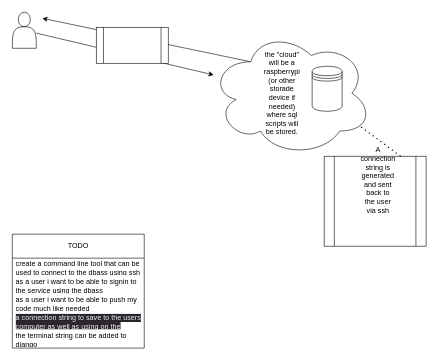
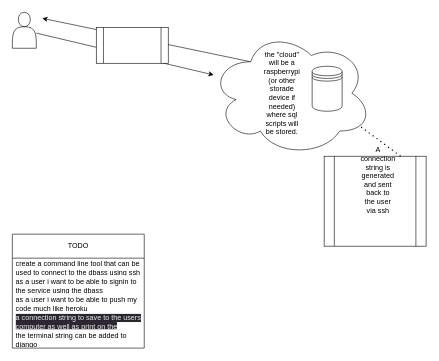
node "as a user i want to be able to push my code much like needed": label "as a user i want to be able to push my code much like needed" -> "as a user i want to be able to push my code much like heroku"
node "a connection string to save to the users computer as well as using on the terminal": label "a connection string to save to the users computer as well as using on the terminal" -> "a connection string to save to the users computer as well as print on the terminal"
